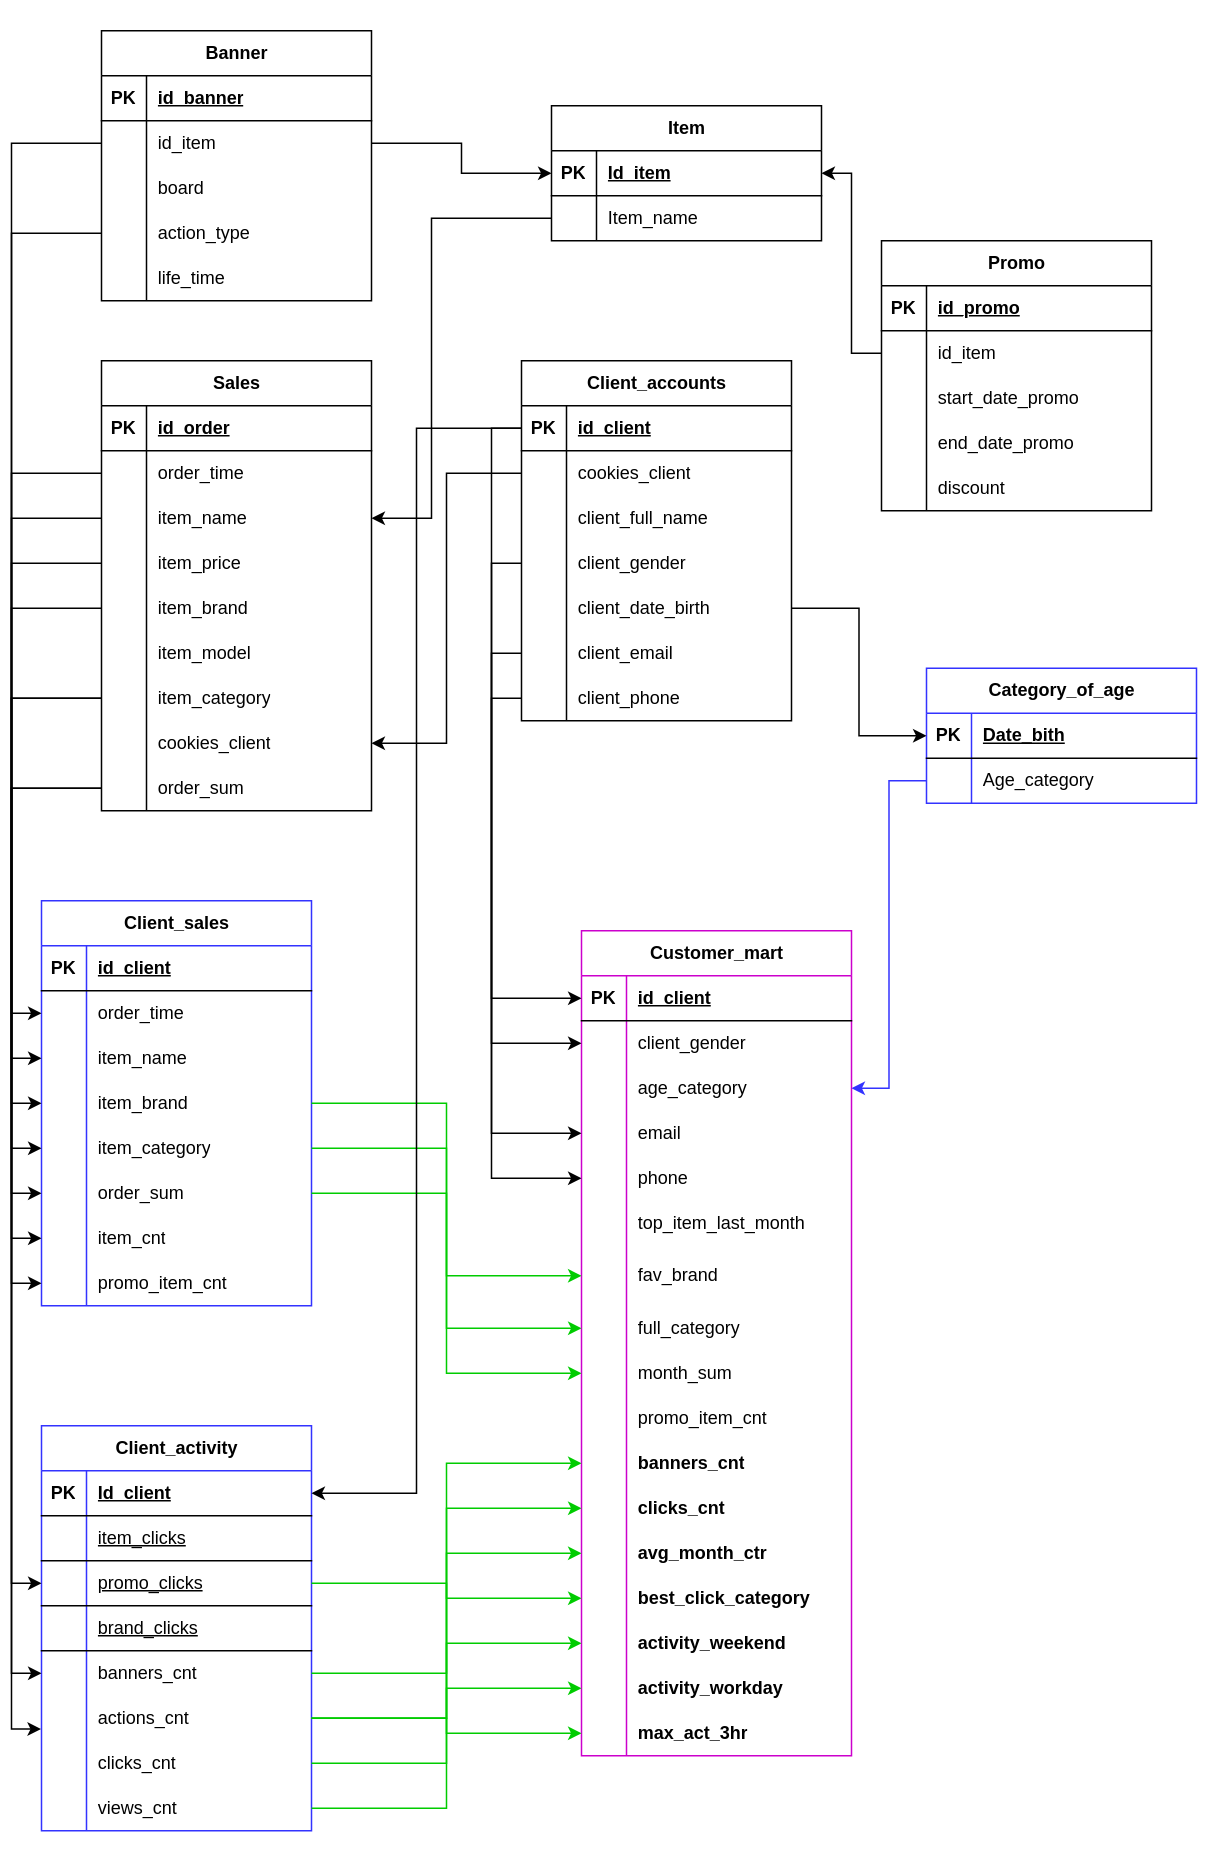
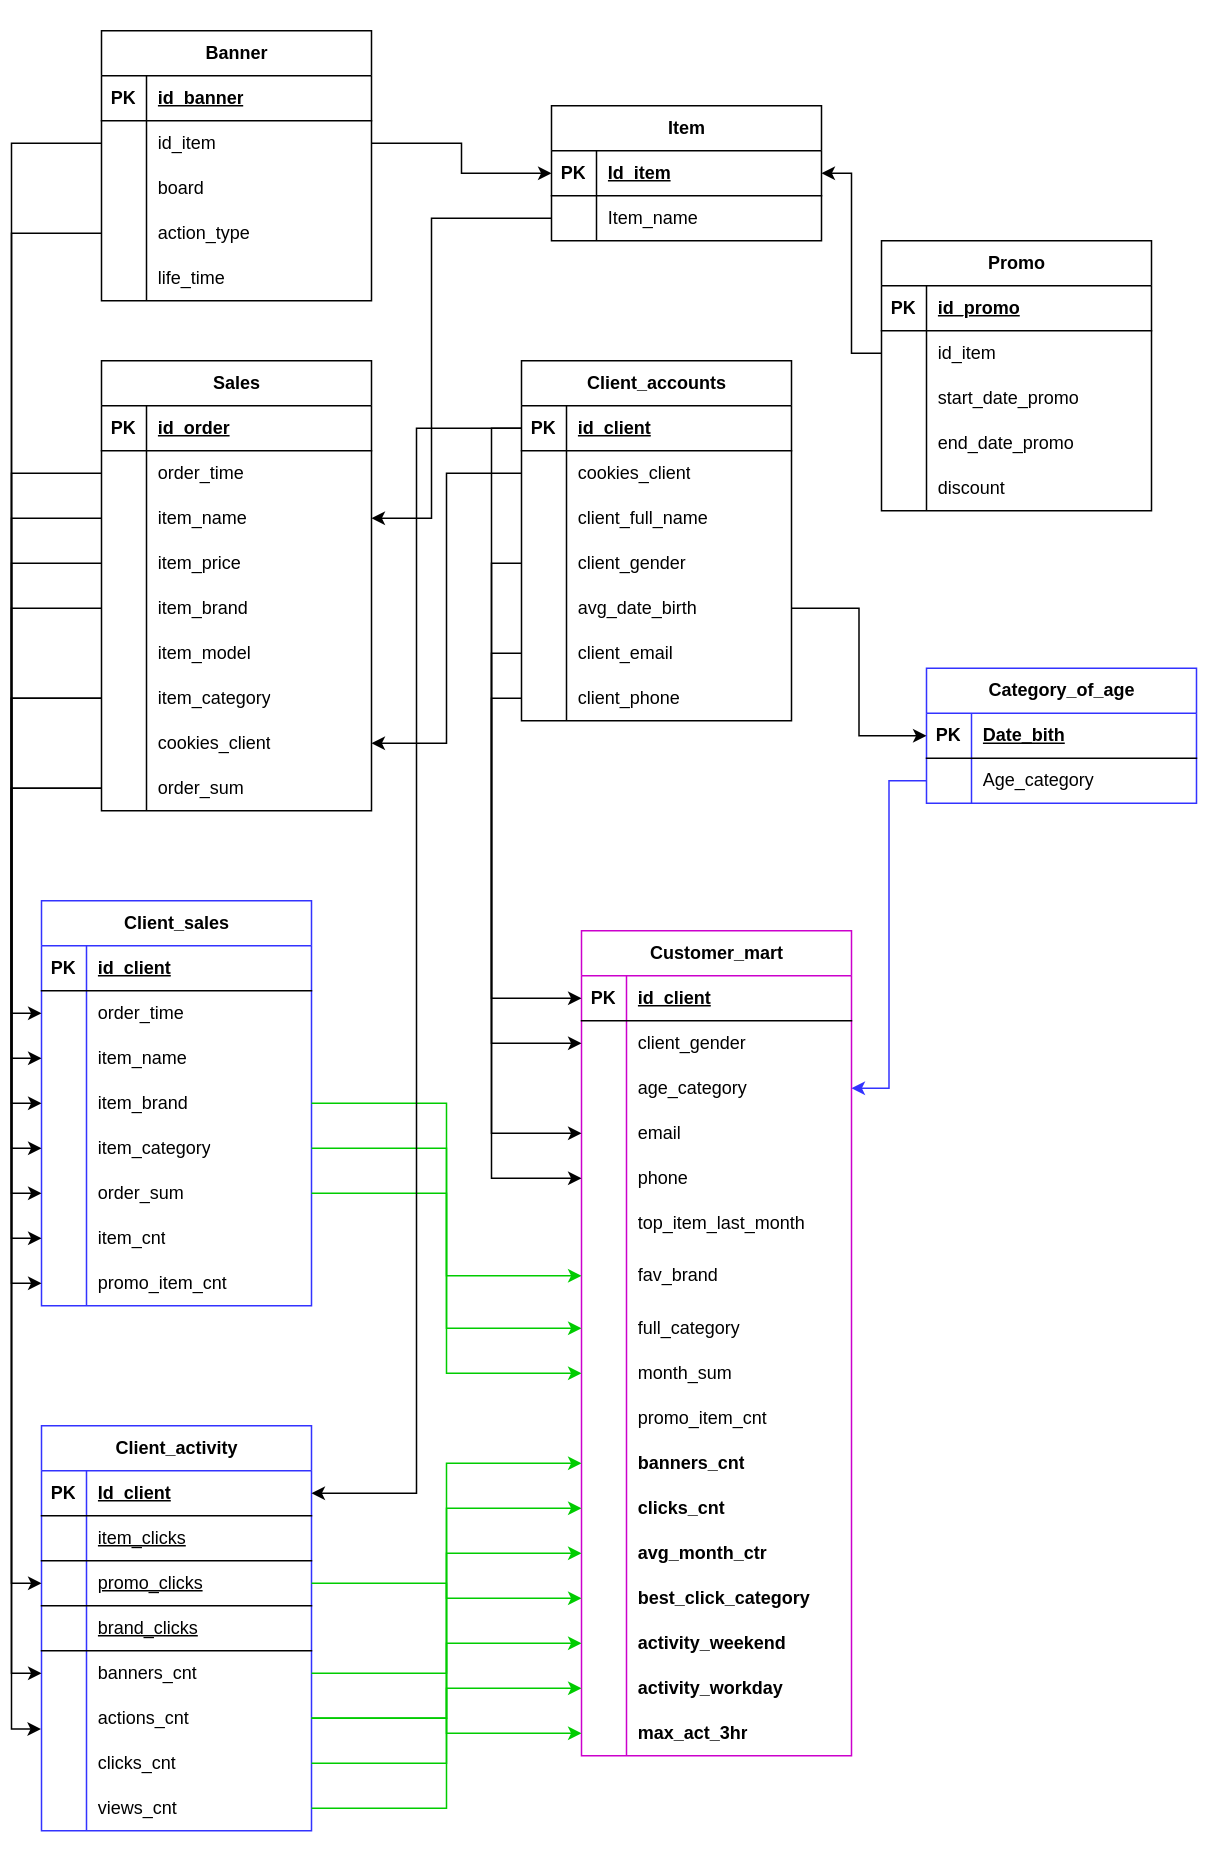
node "client_date_birth": label "client_date_birth" -> "avg_date_birth"
